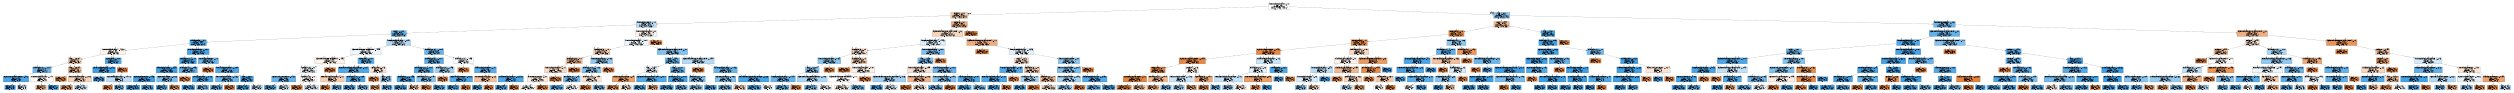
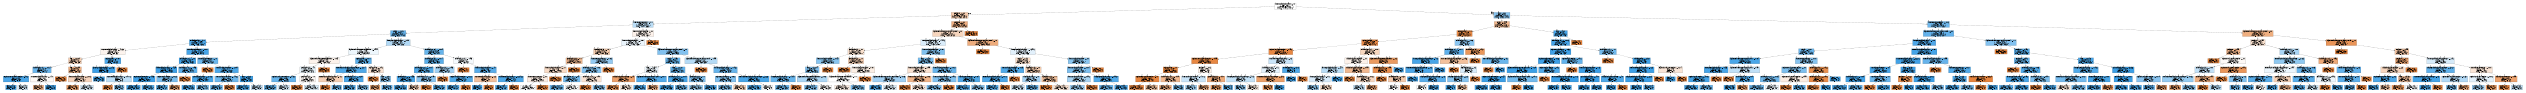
node "gini = 0.488 samples = 1103 value = [465, 638]": added
